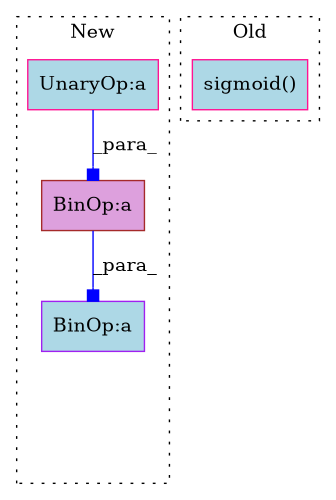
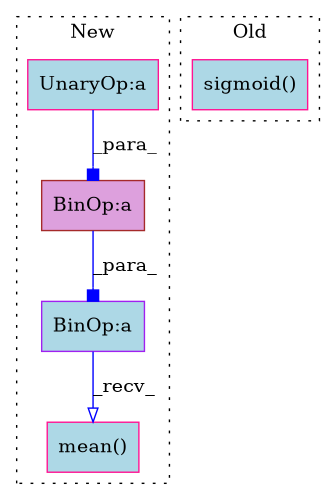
node "mean()": added
